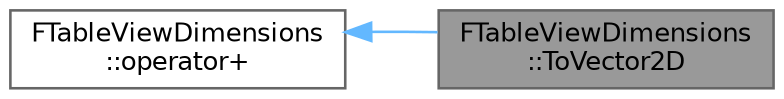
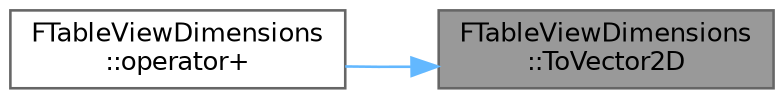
edge "FTableViewDimensions ::ToVector2D" -> "FTableViewDimensions ::operator+": reversed
